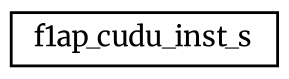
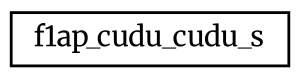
node "f1ap_cudu_inst_s": label "f1ap_cudu_inst_s" -> "f1ap_cudu_cudu_s"
